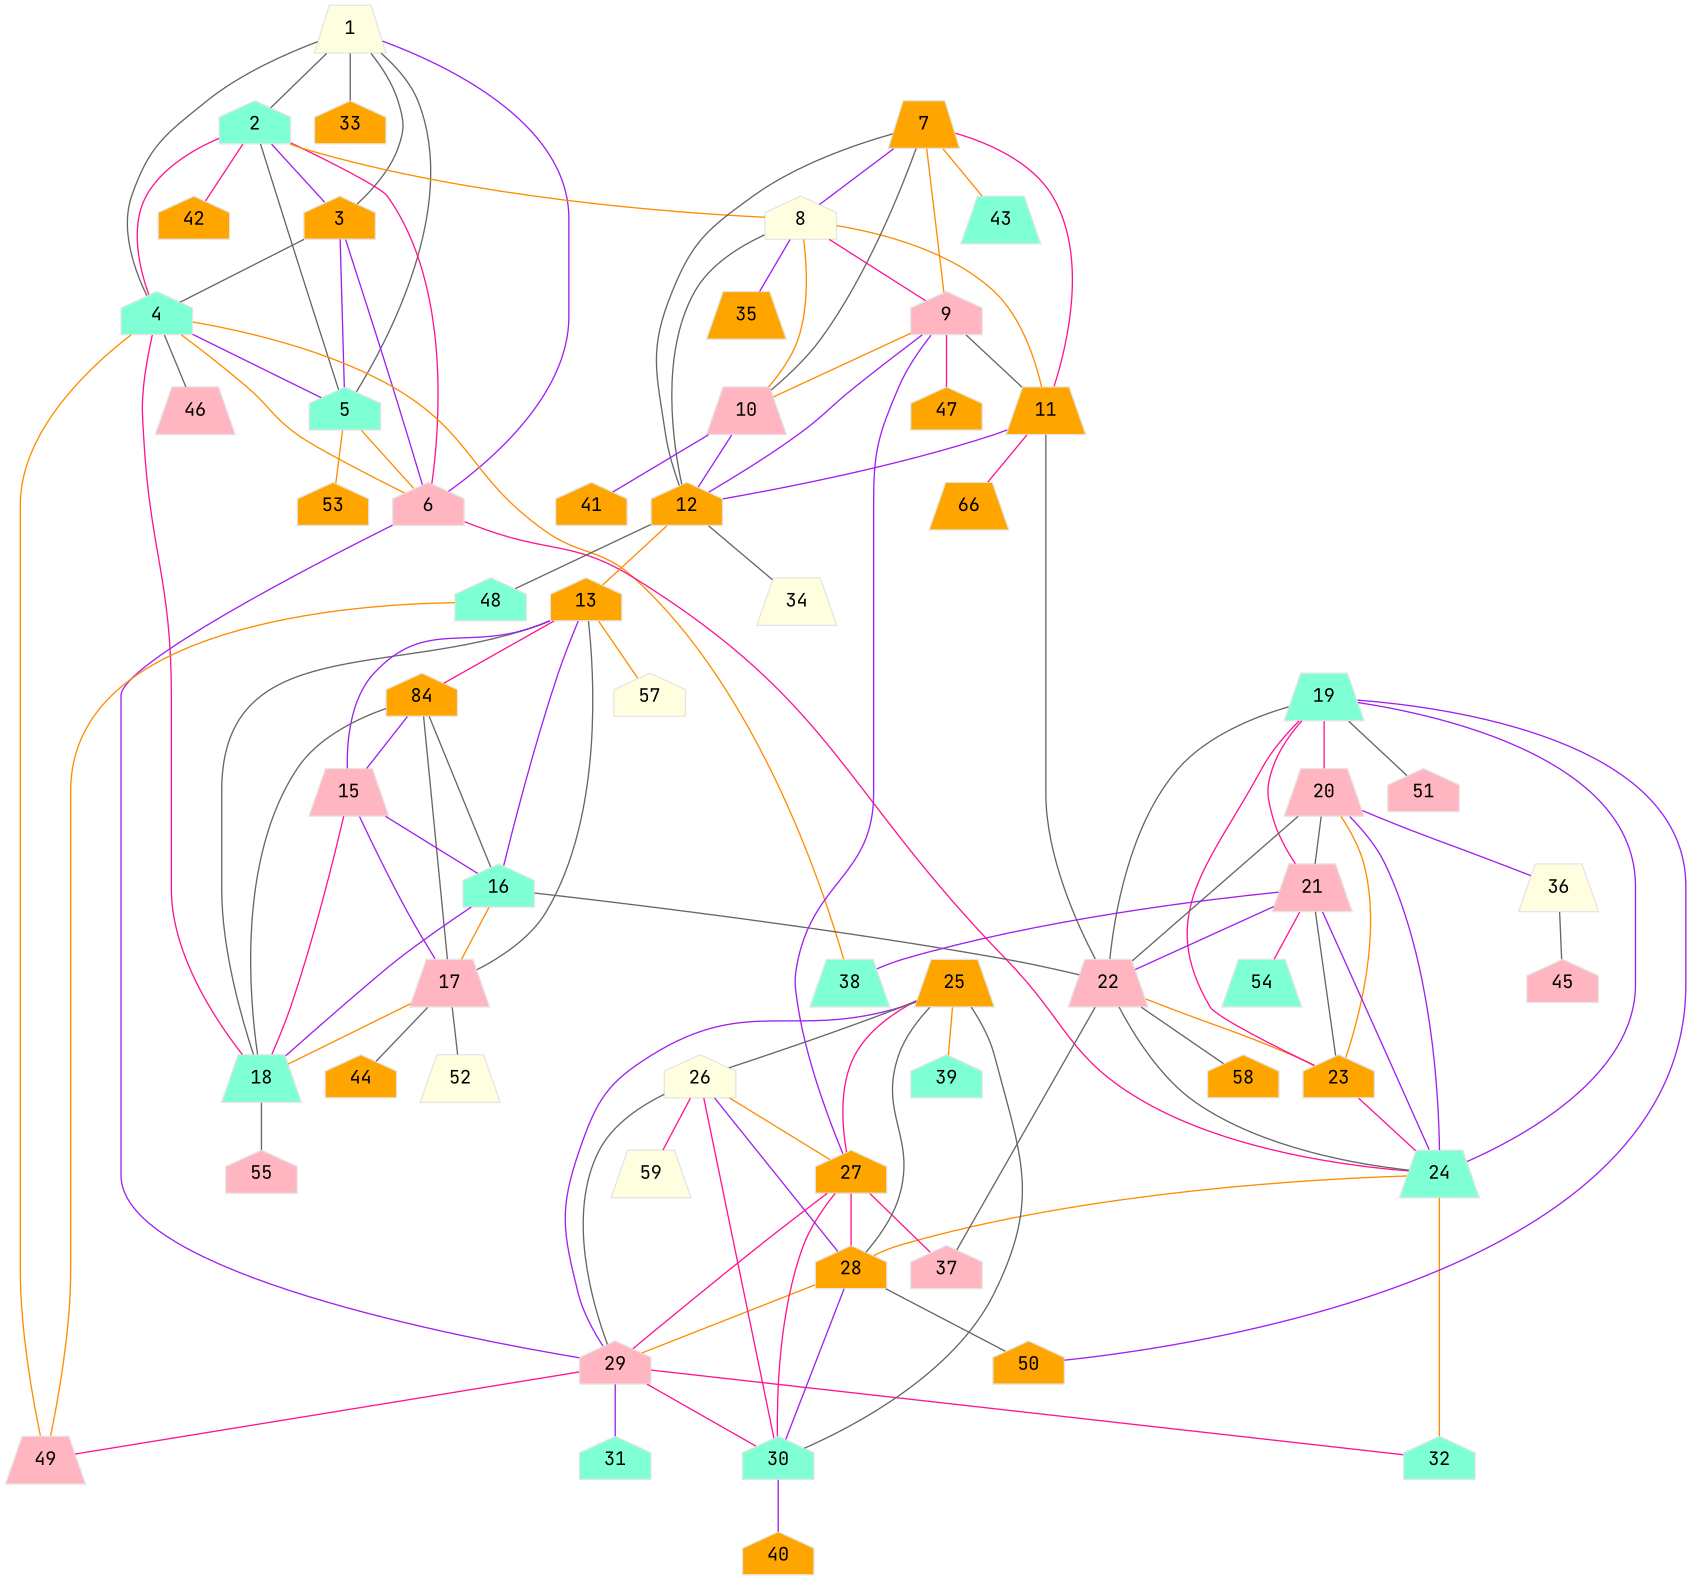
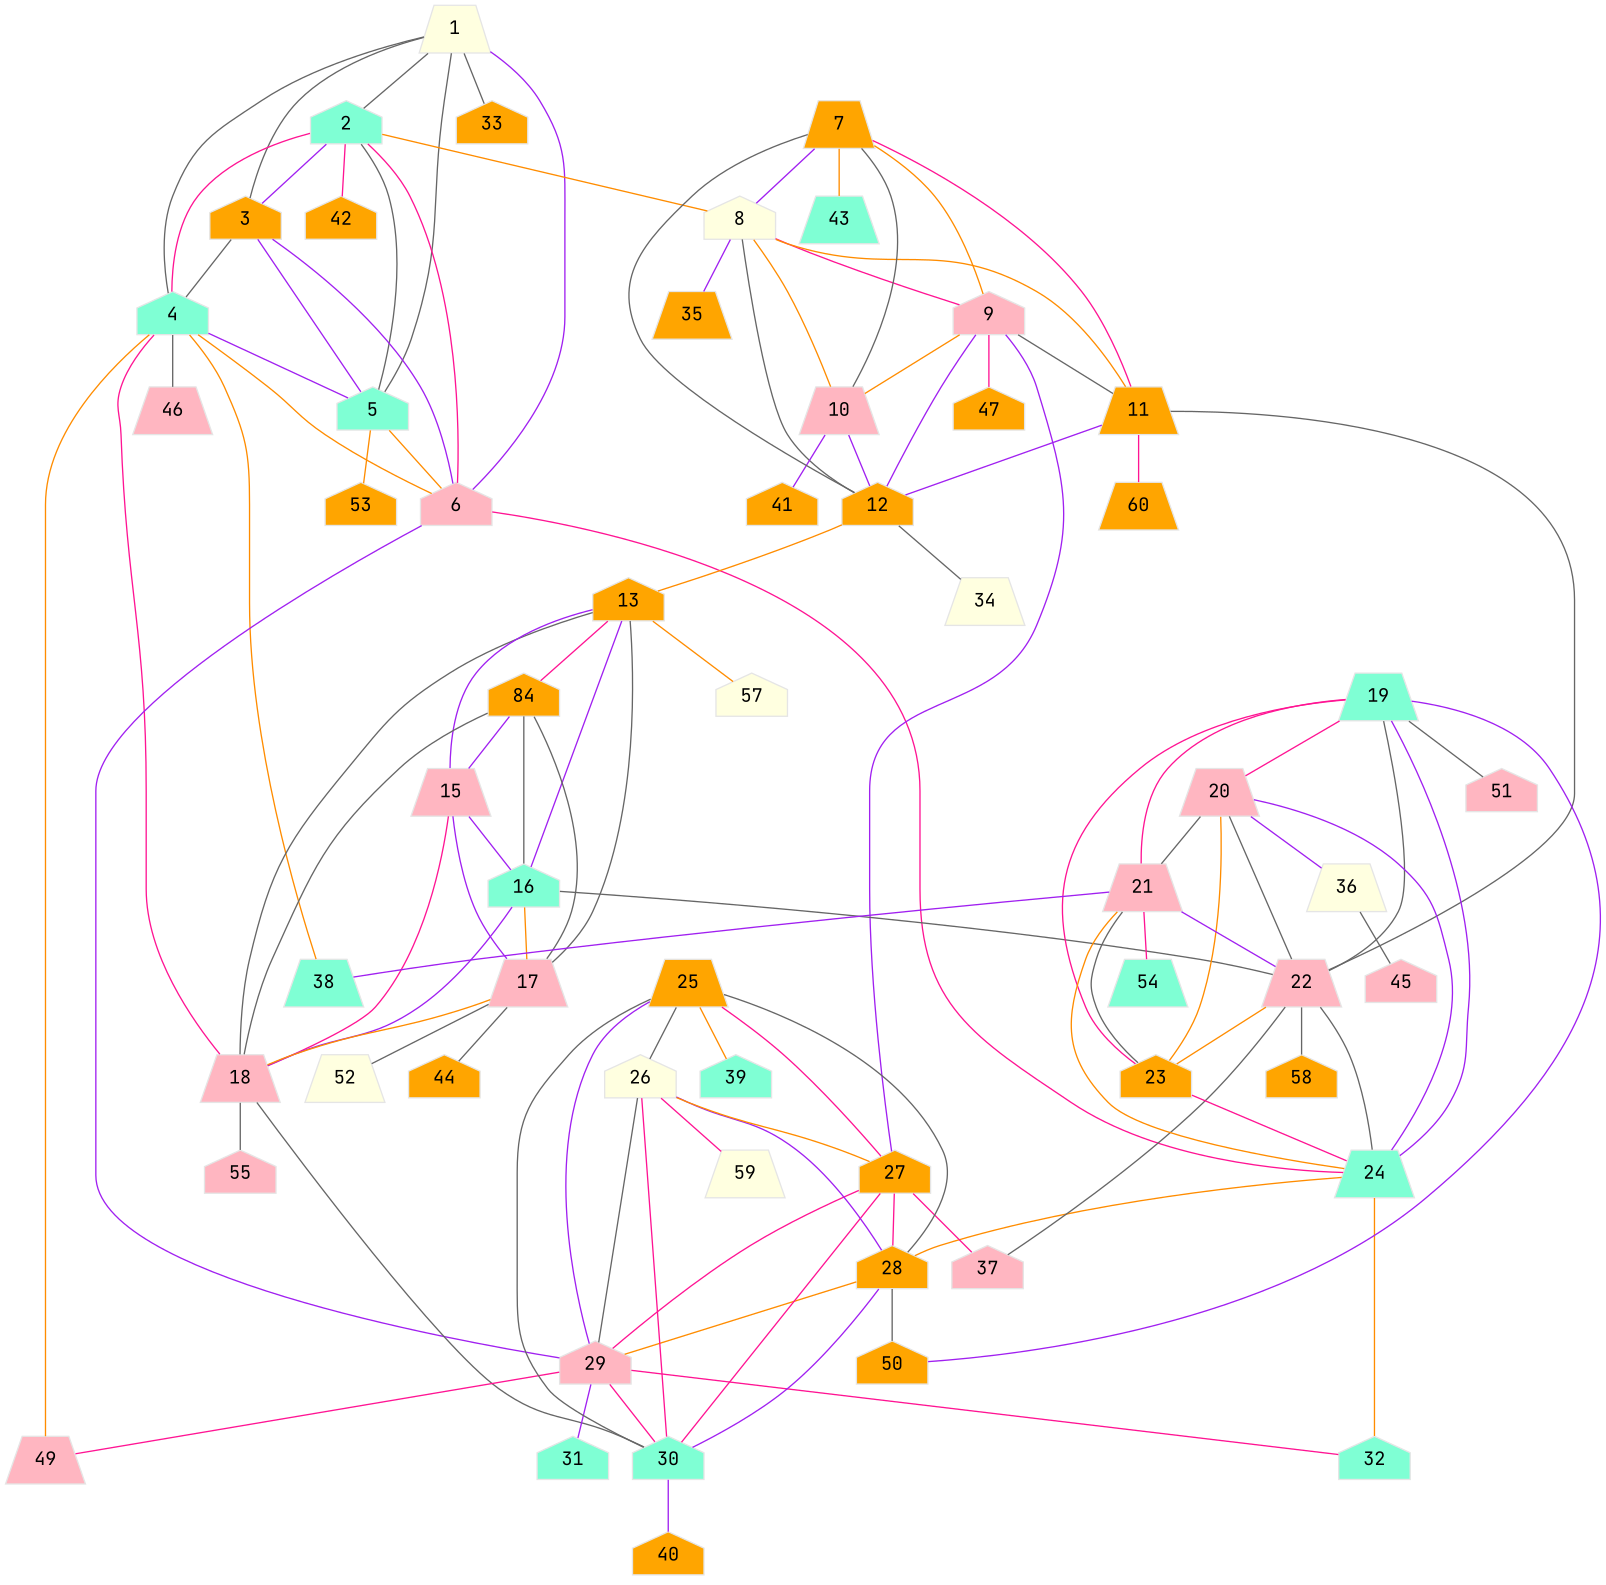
node "66": label "66" -> "60"
node "48": removed
edge "21" -- "24": color purple -> darkorange
node "18": fillcolor aquamarine -> lightpink
edge "18" -- "30": added
